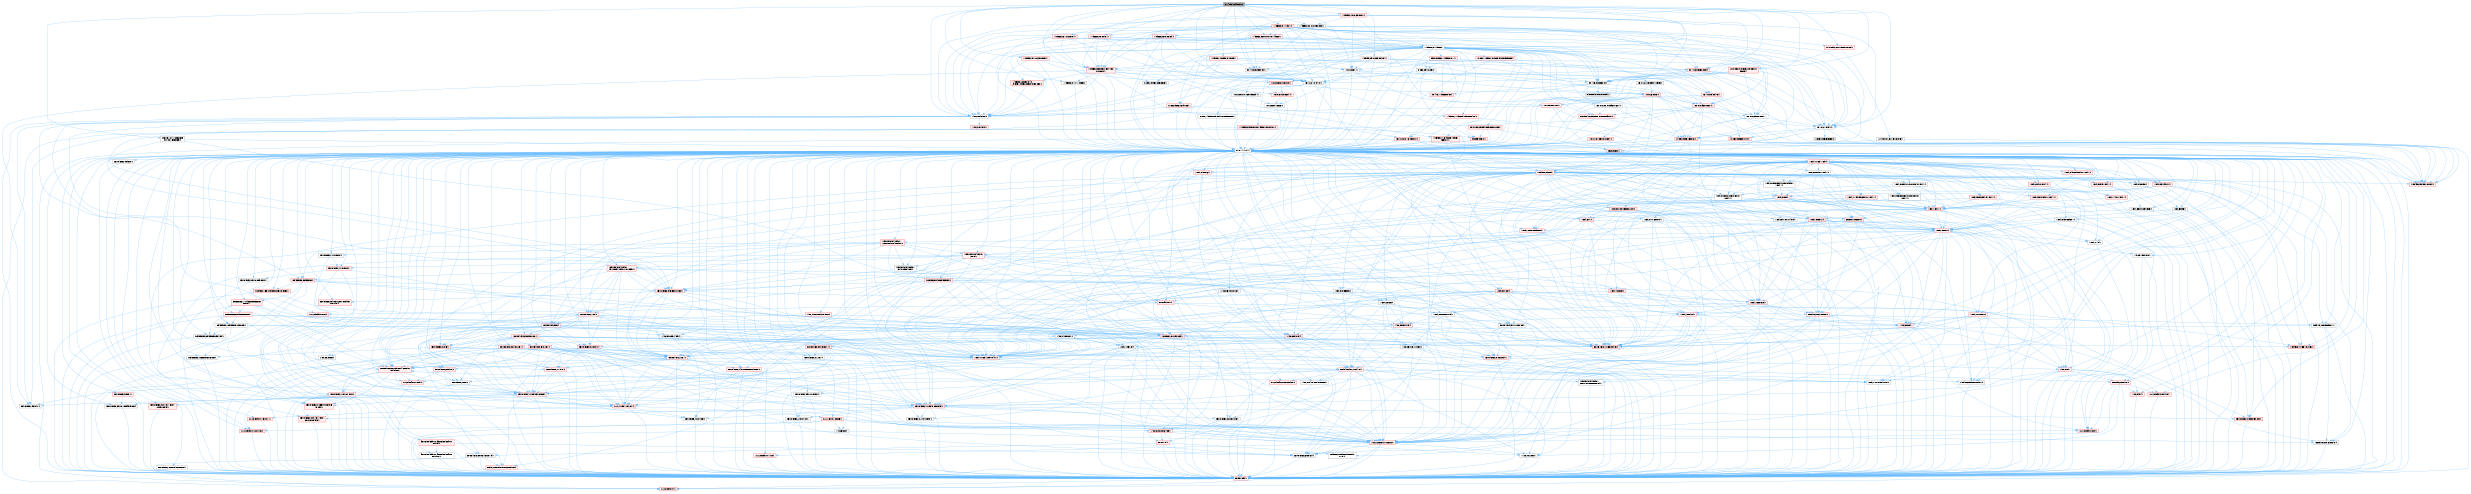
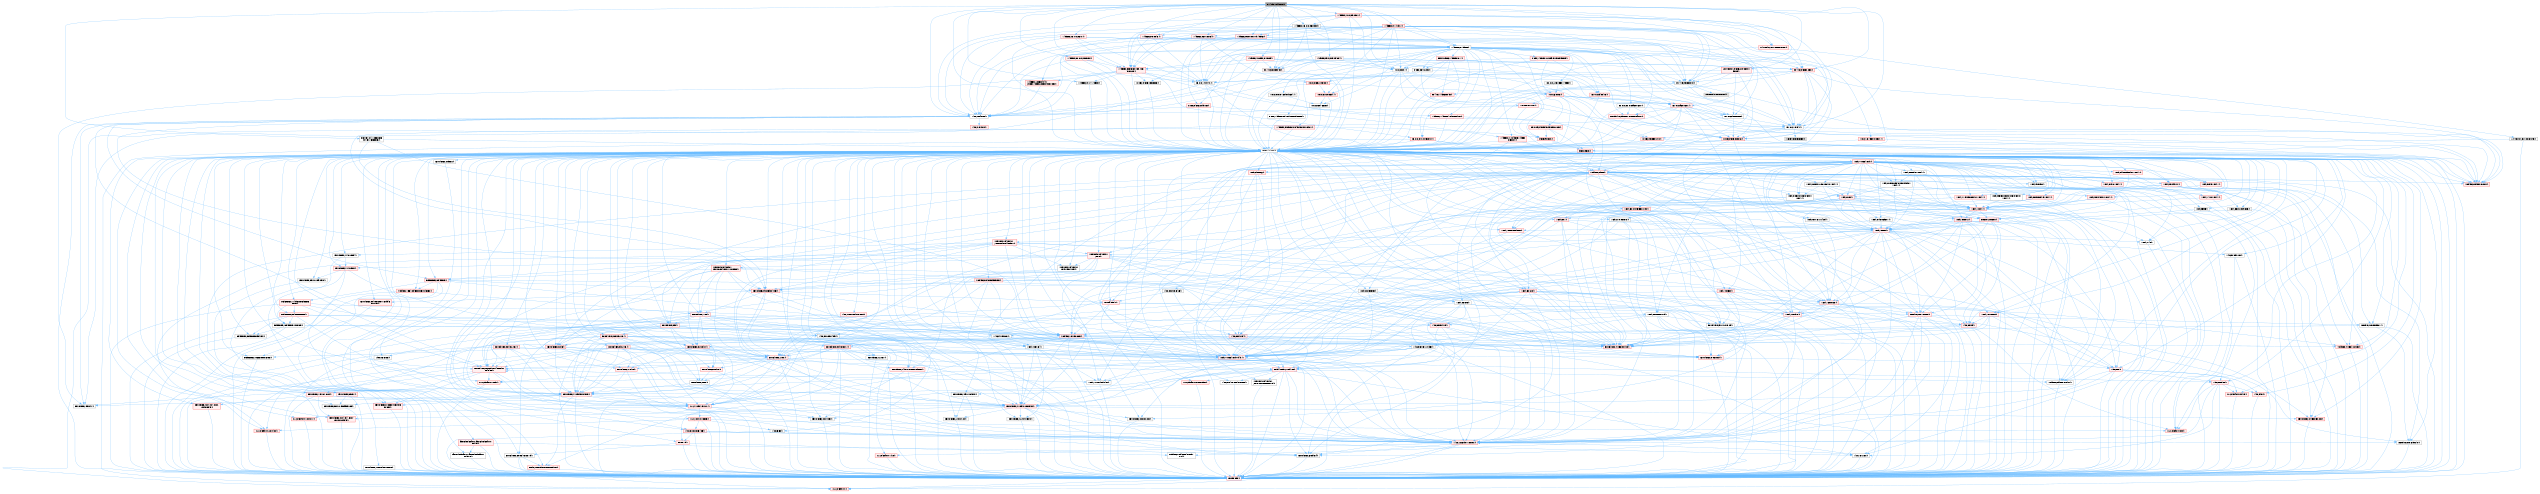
node "HAL/PlatformTLS.h": removed
node "SBorder/CString.h": label "SBorder/CString.h" -> "Misc/CString.h"
